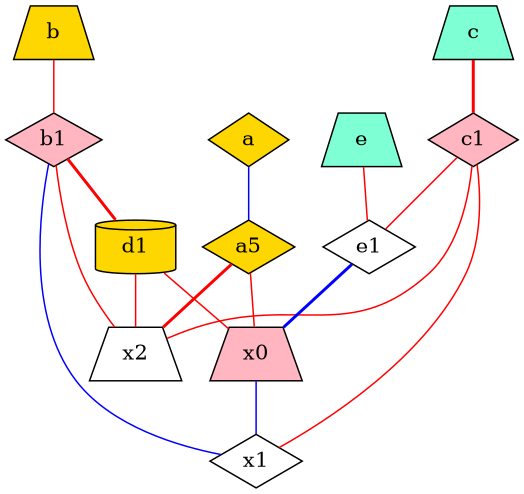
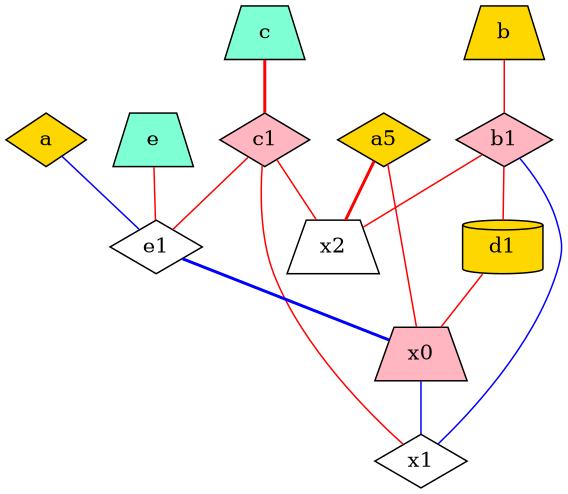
edge "b1" -- "d1": style bold -> solid
edge "a" -- "a5": now "a" -- "e1"
edge "d1" -- "x2": removed
